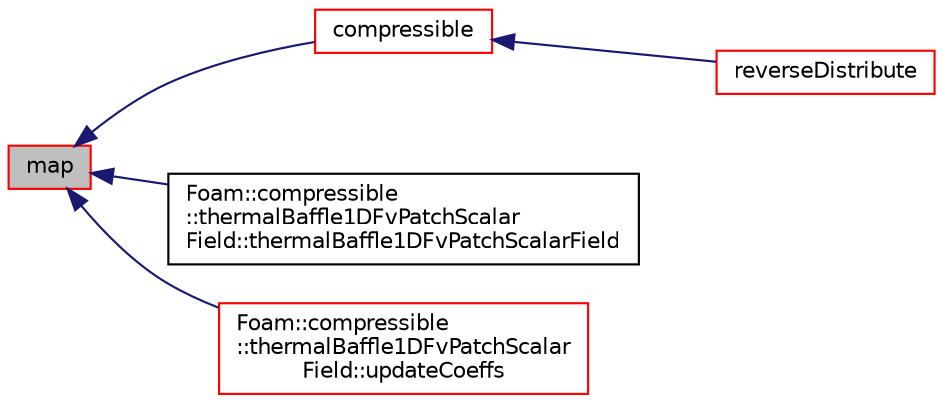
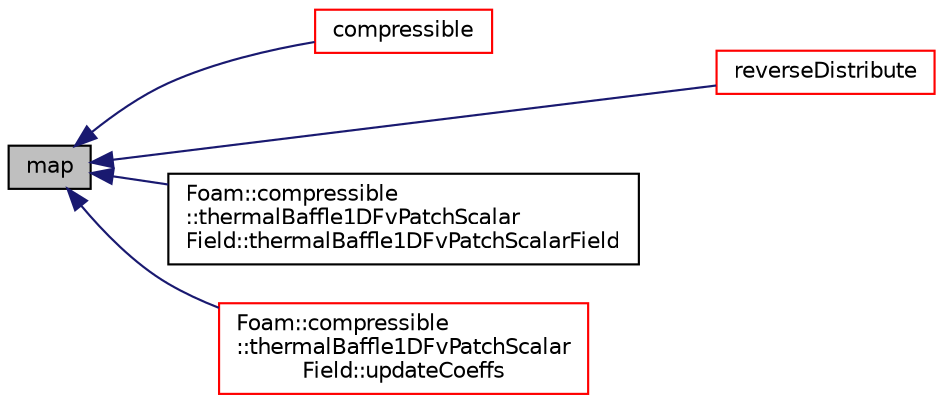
edge "reverseDistribute" -> "compressible": now "reverseDistribute" -> "map"
node "map": color red -> black
